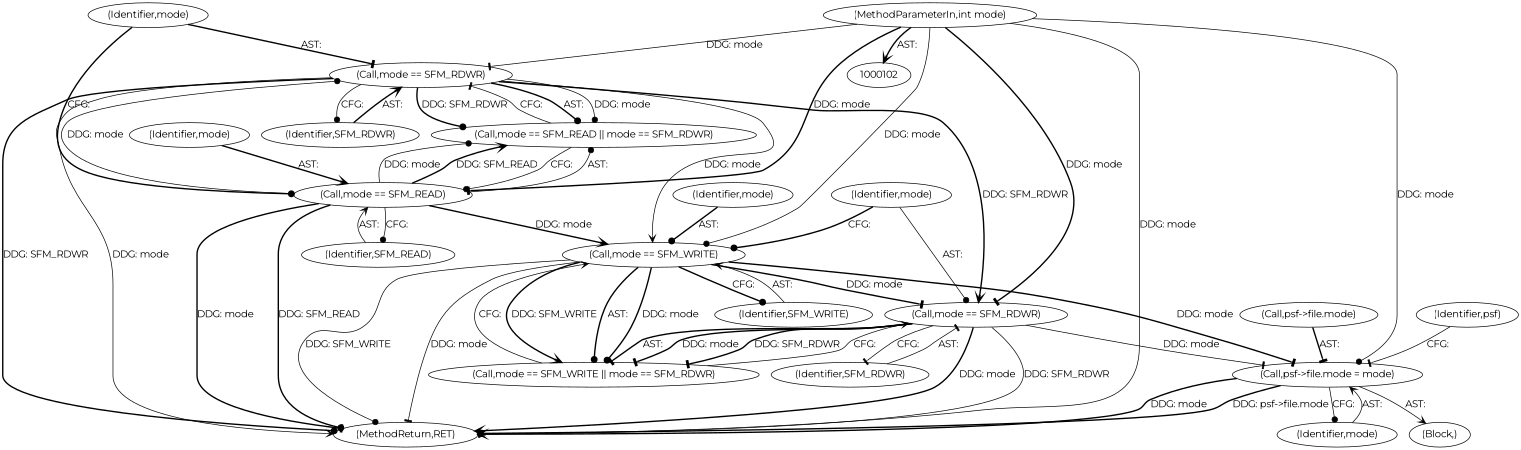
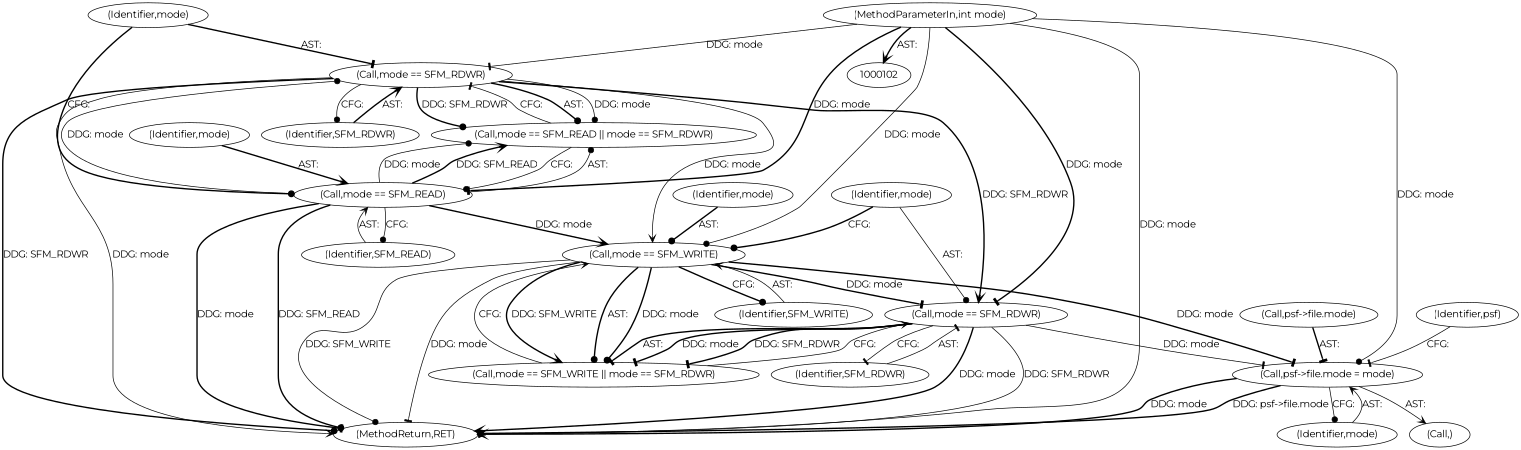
node "(Block,)": label "(Block,)" -> "(Call,)"
